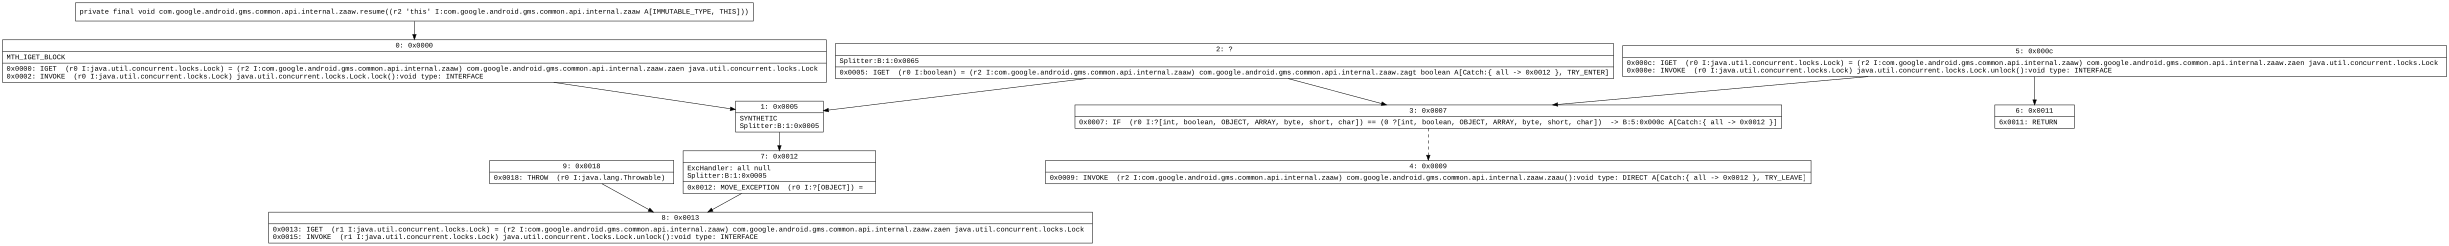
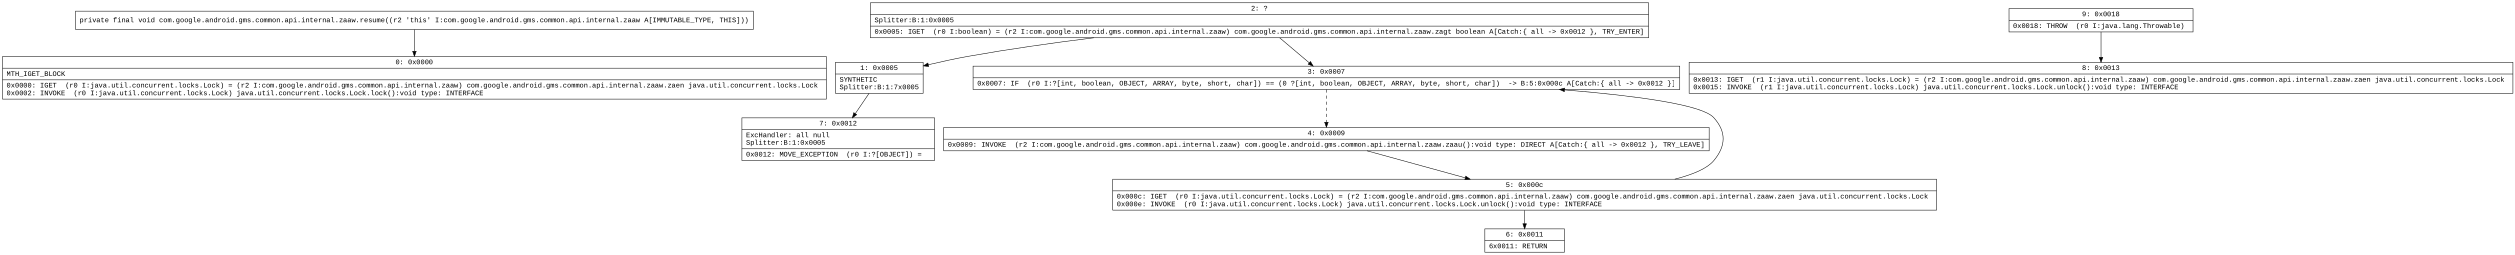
node "2: ?": text "Splitter:B:1:0x0065" -> "Splitter:B:1:0x0005"
edge "0: 0x0000" -> "1: 0x0005": removed
node "1: 0x0005": text "Splitter:B:1:0x0005" -> "Splitter:B:1:7x0005"
edge "4: 0x0009" -> "5: 0x000c": added
edge "7: 0x0012" -> "8: 0x0013": removed
